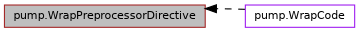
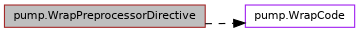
edge "pump.WrapCode" -> "pump.WrapPreprocessorDirective": reversed
